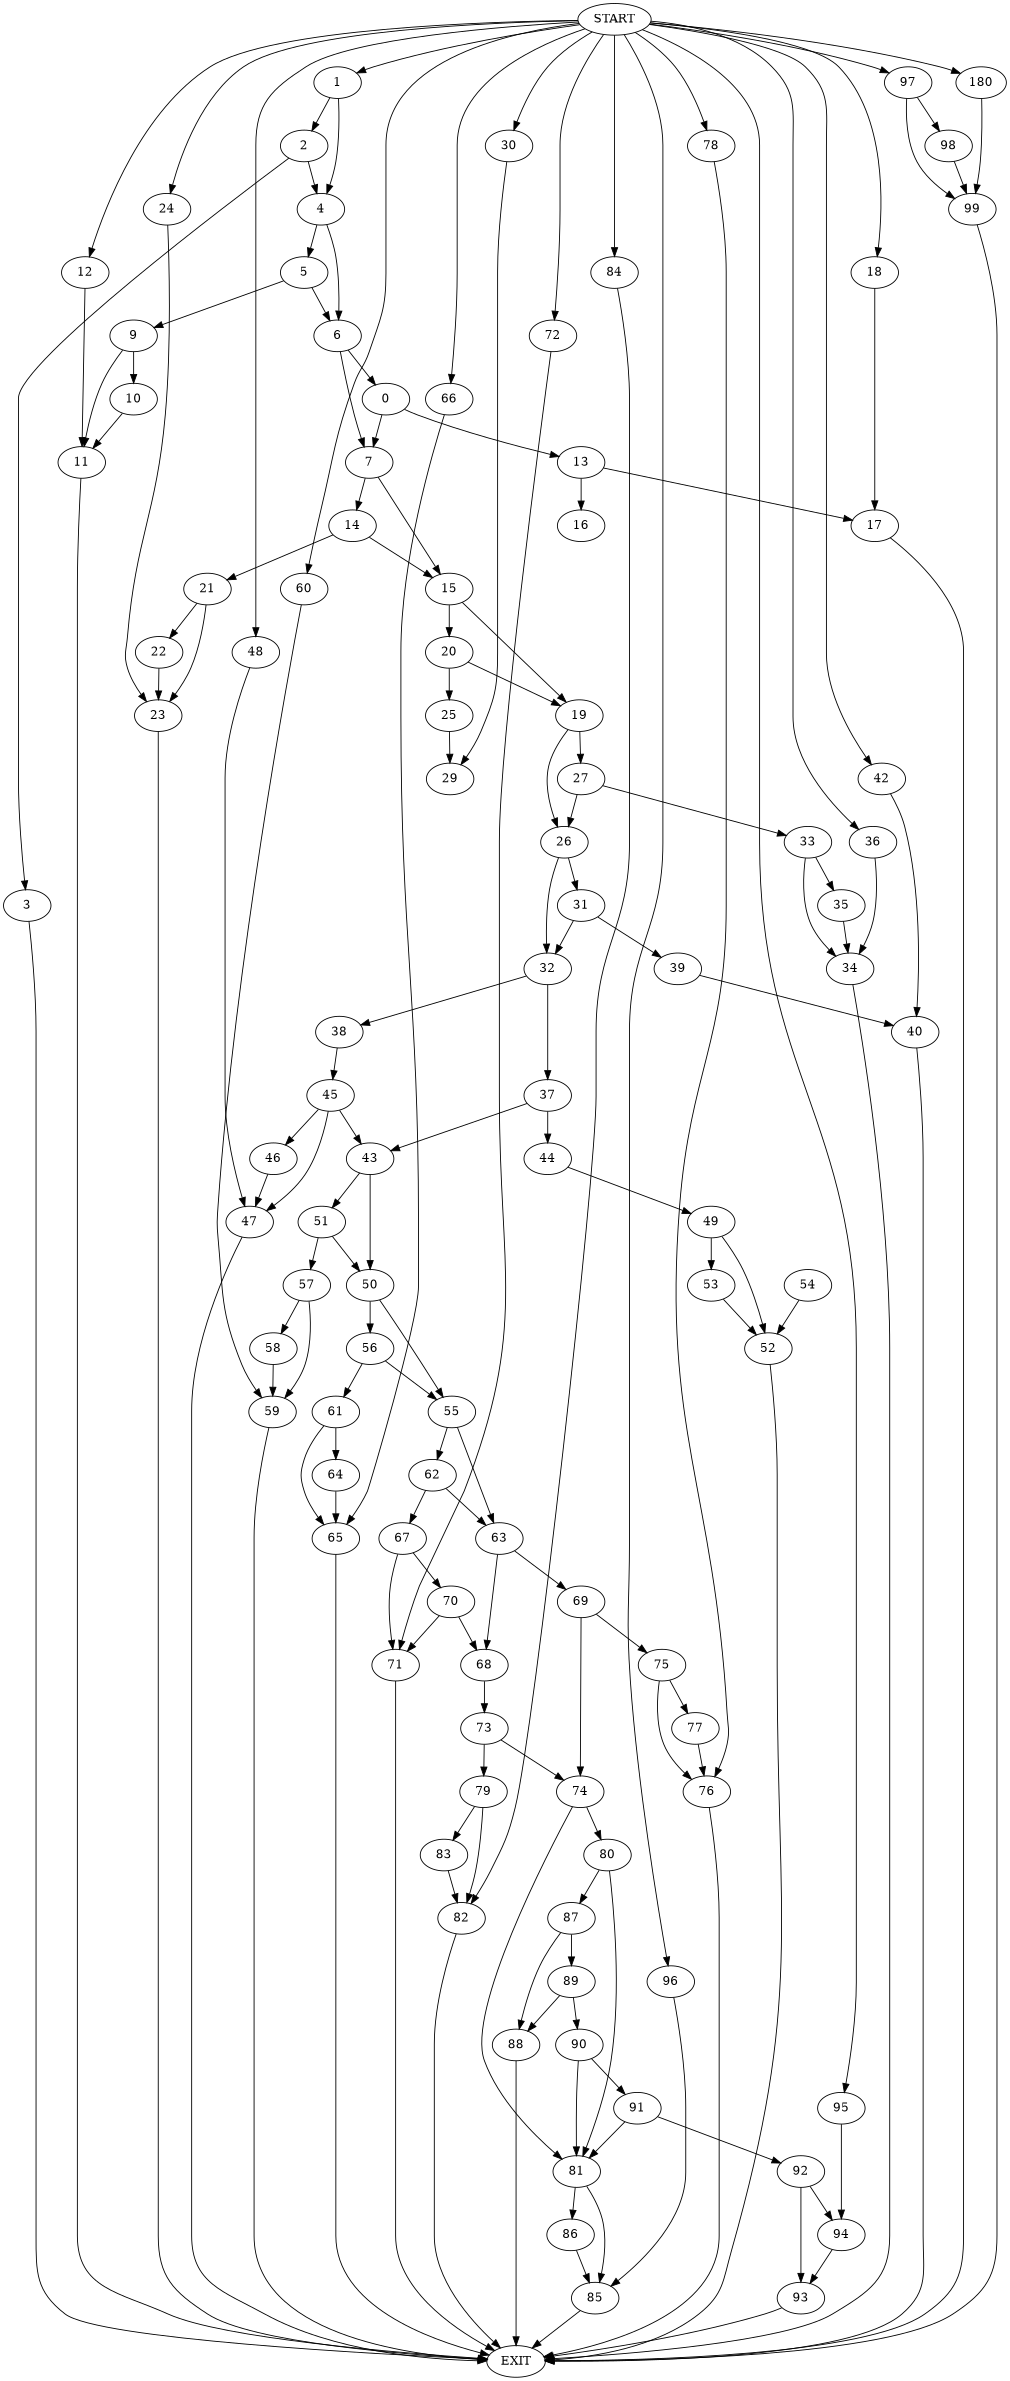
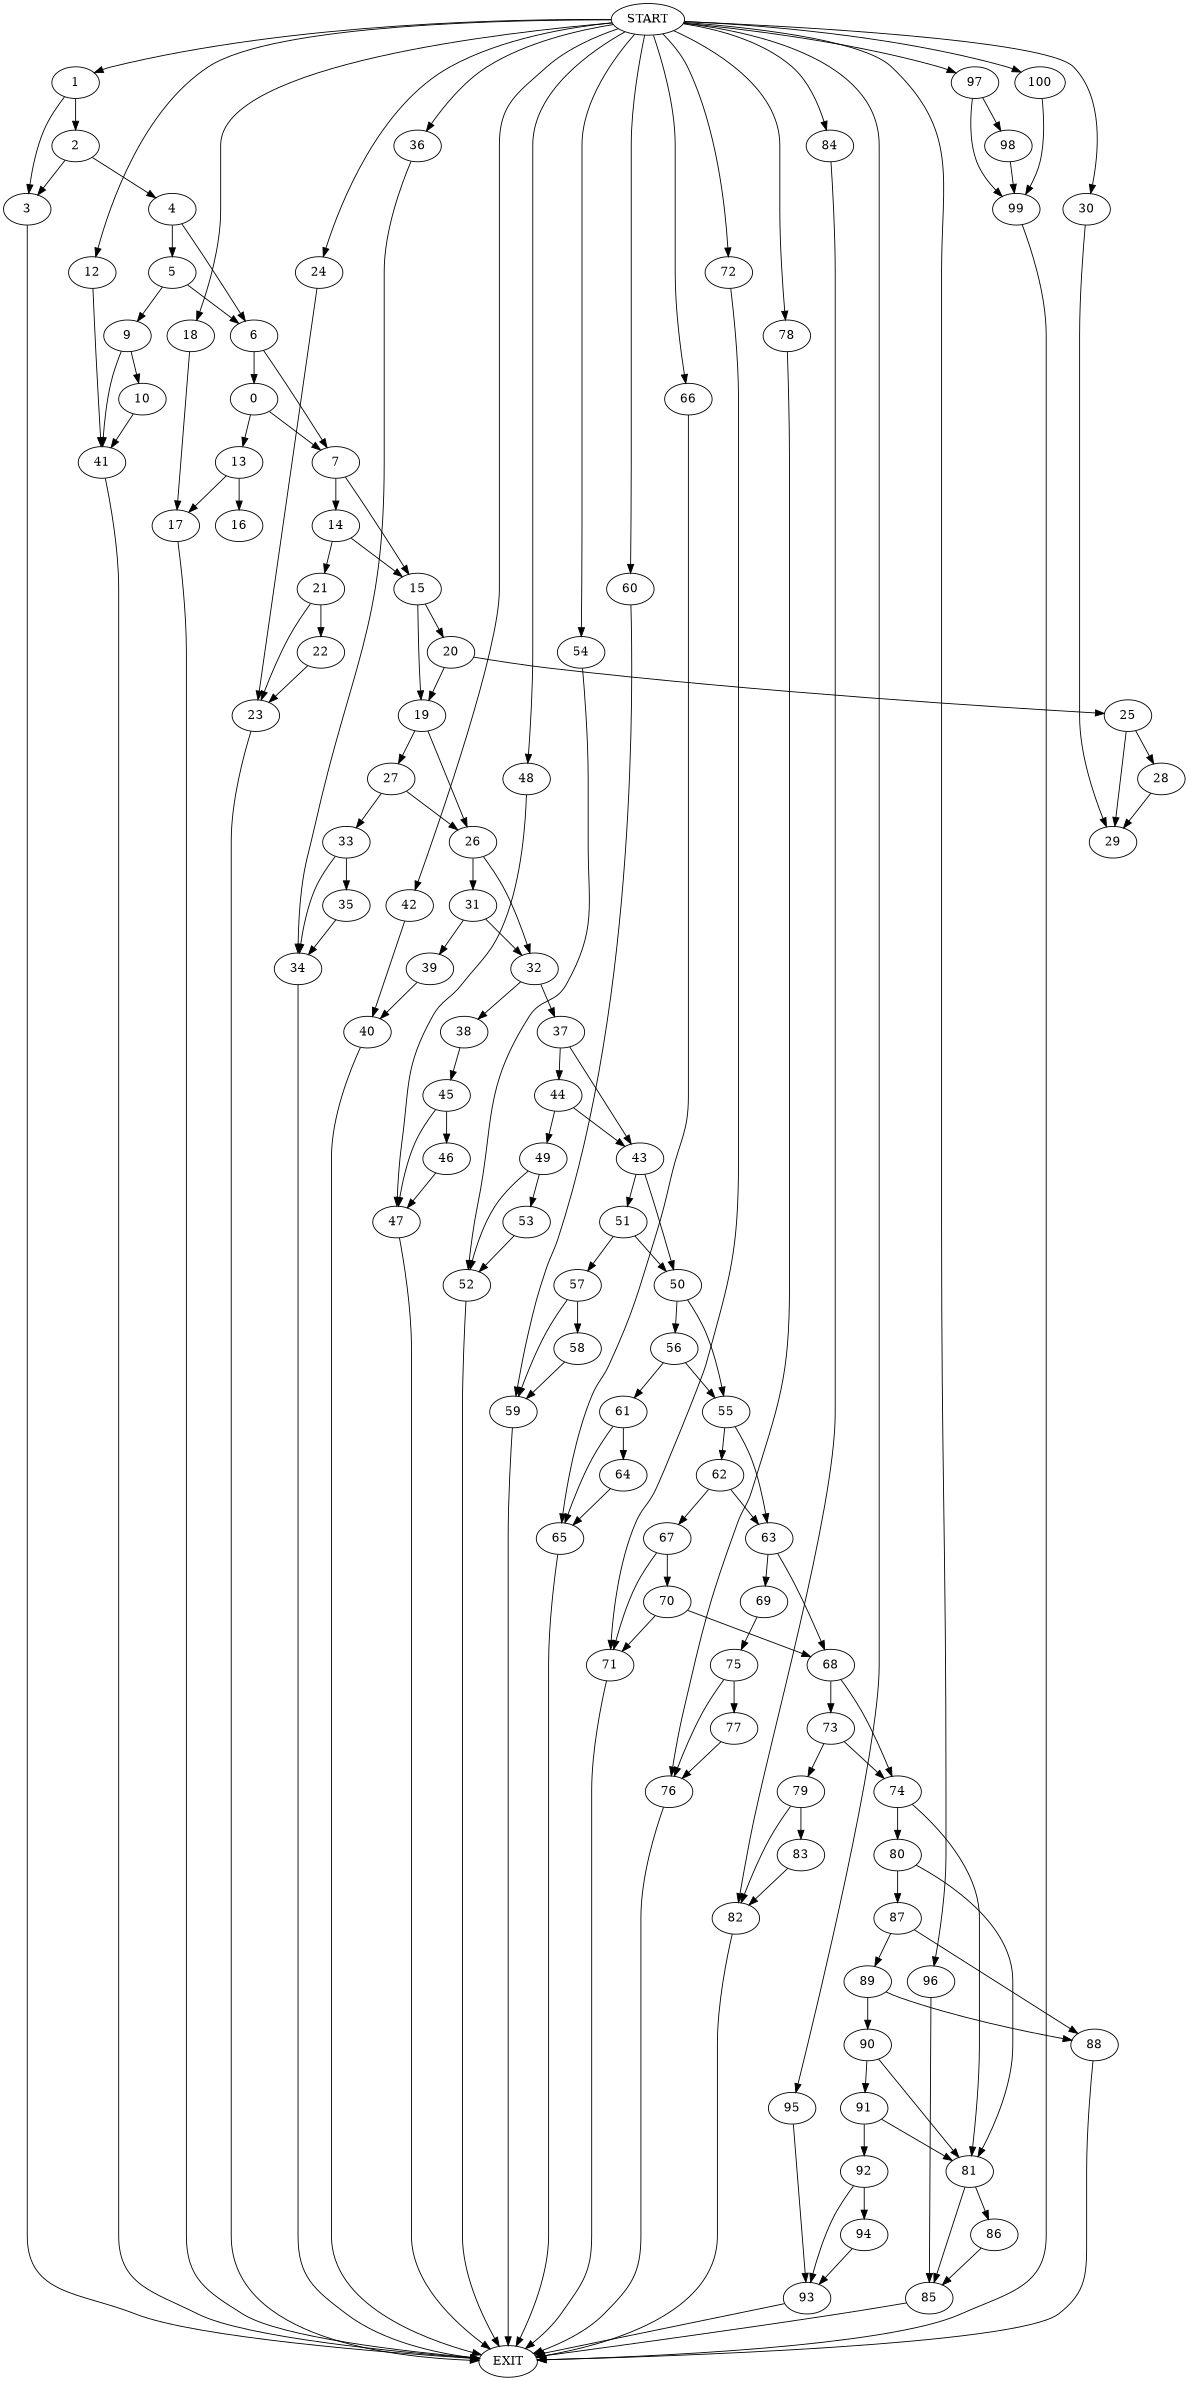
node "180": label "180" -> "100"
edge "1" -> "4": now "1" -> "3"
edge "START" -> "54": added
node "11": label "11" -> "41"
node "28": added
edge "45" -> "43": now "44" -> "43"
edge "69" -> "74": now "68" -> "74"
edge "95" -> "94": now "95" -> "93"
